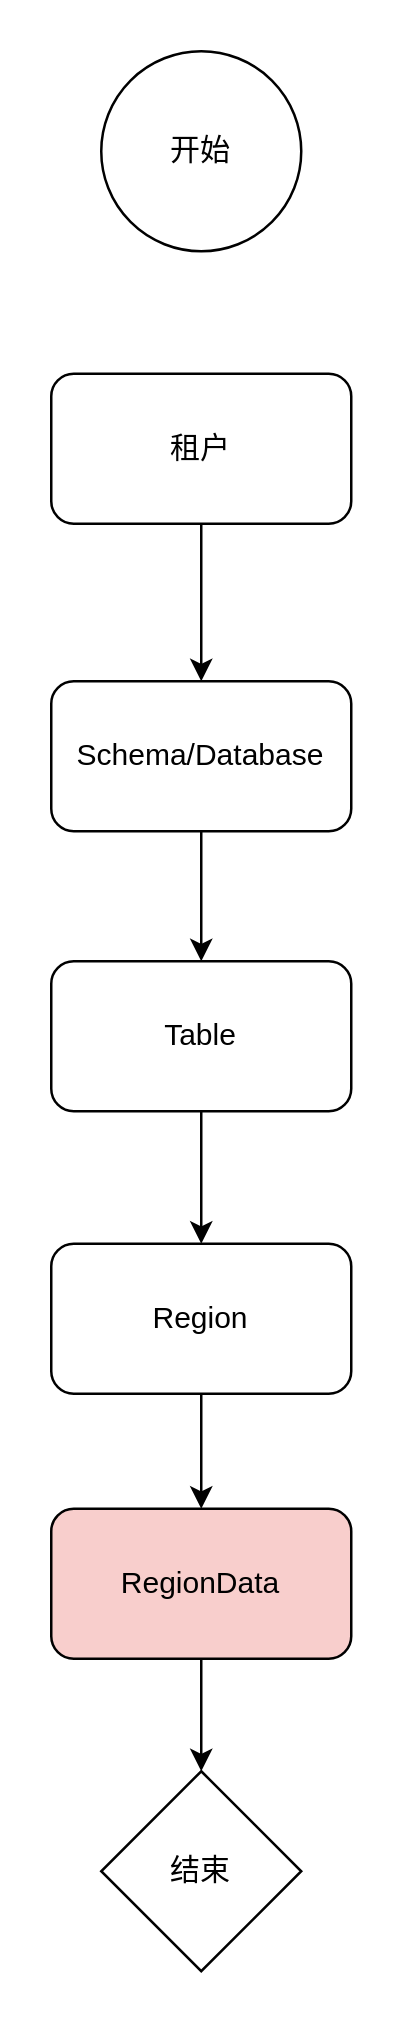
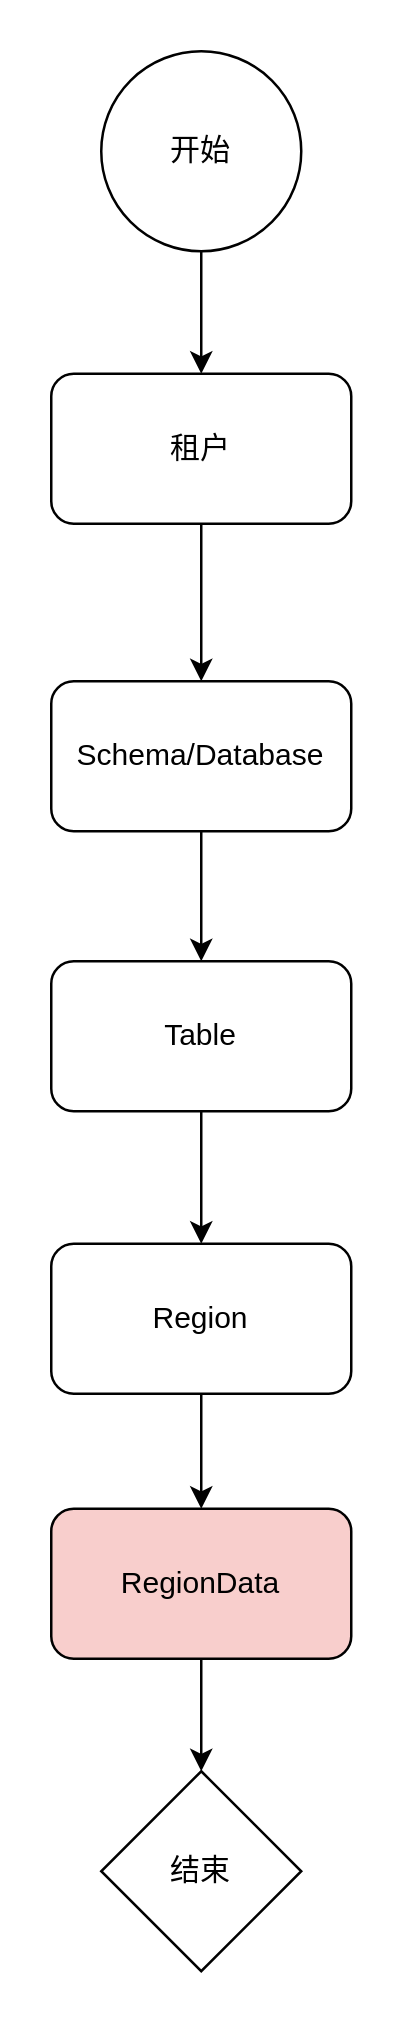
edge "开始" -> "租户": added
